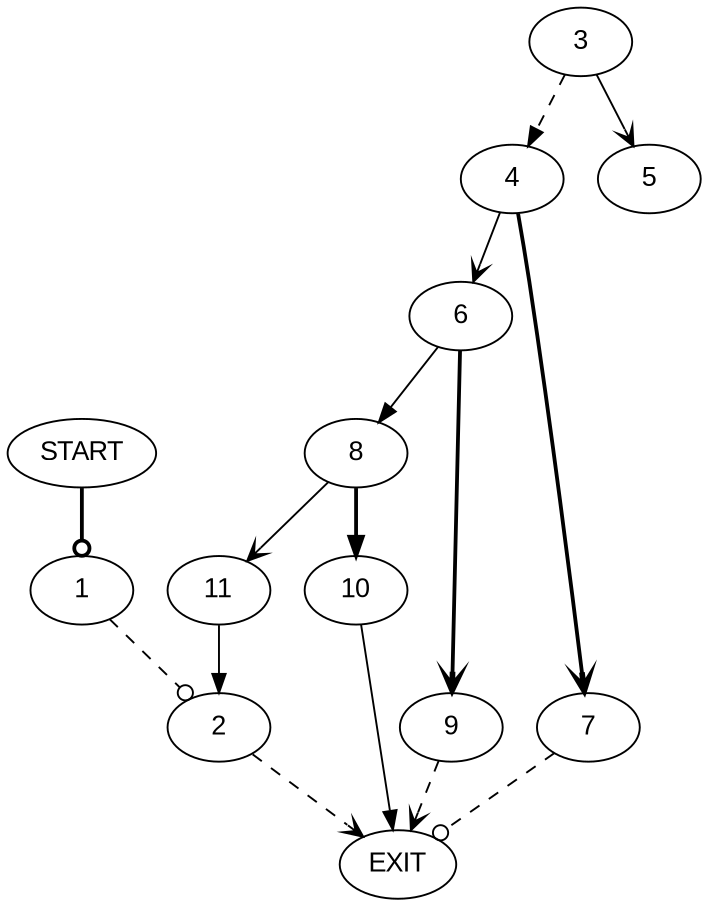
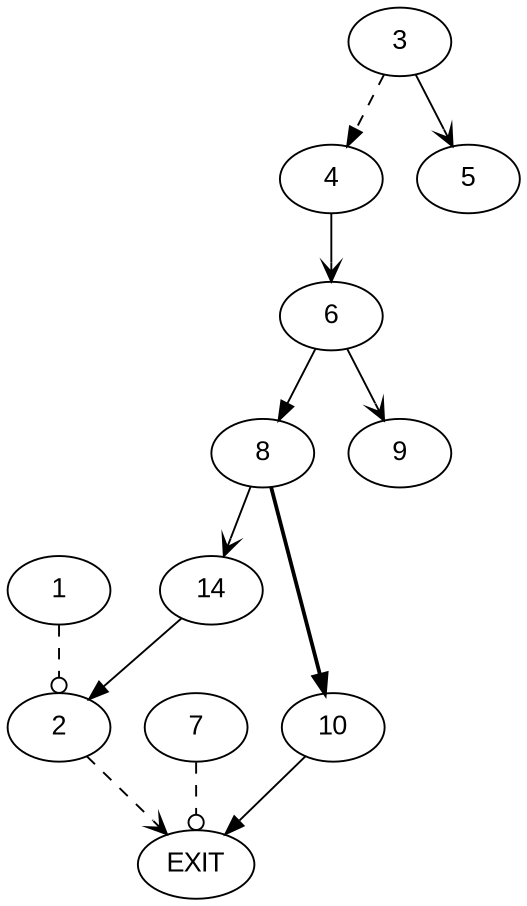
edge "4" -> "7": removed
node "START": removed
edge "6" -> "9": style bold -> solid
node "11": label "11" -> "14"
edge "9" -> "EXIT": removed
